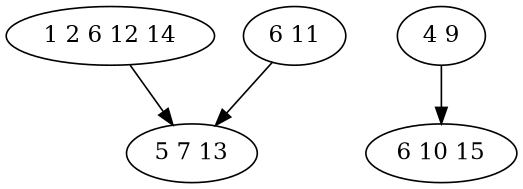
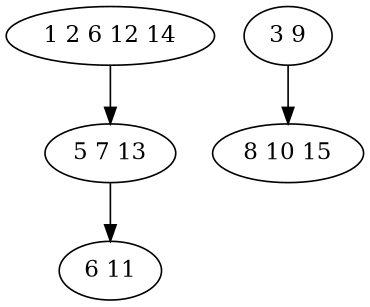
node "4 9": label "4 9" -> "3 9"
edge "6 11" -> "5 7 13": reversed
node "6 10 15": label "6 10 15" -> "8 10 15"
